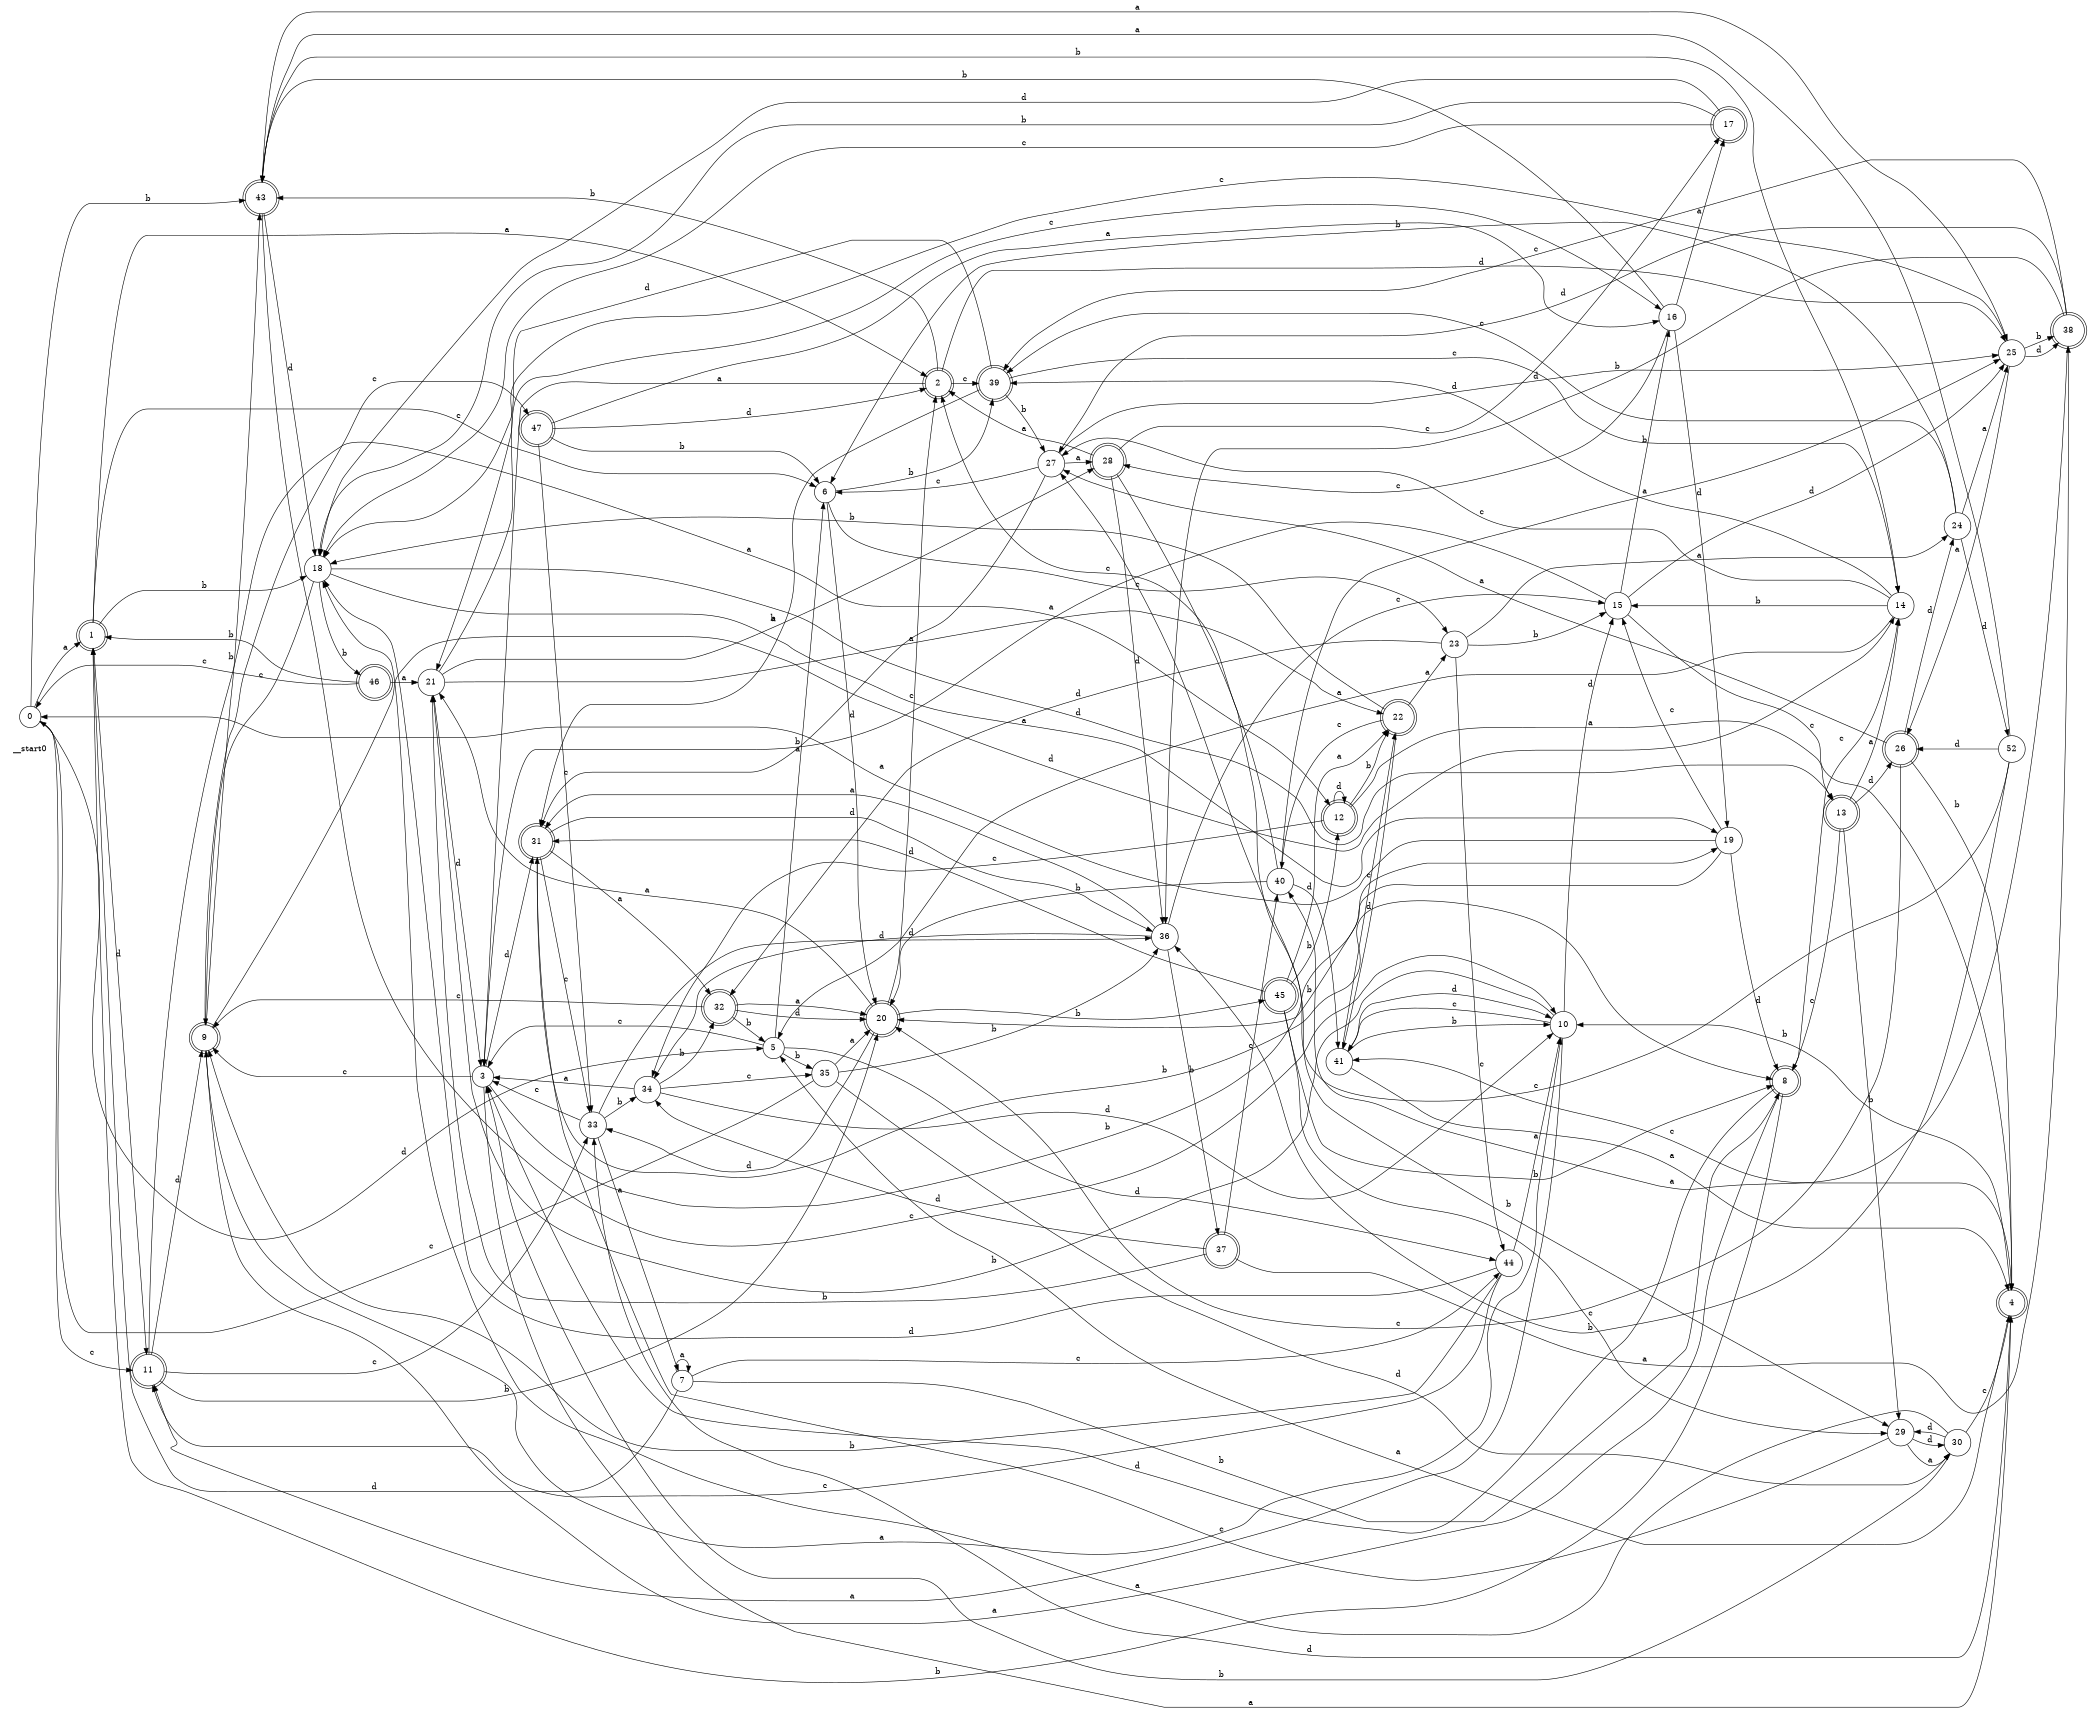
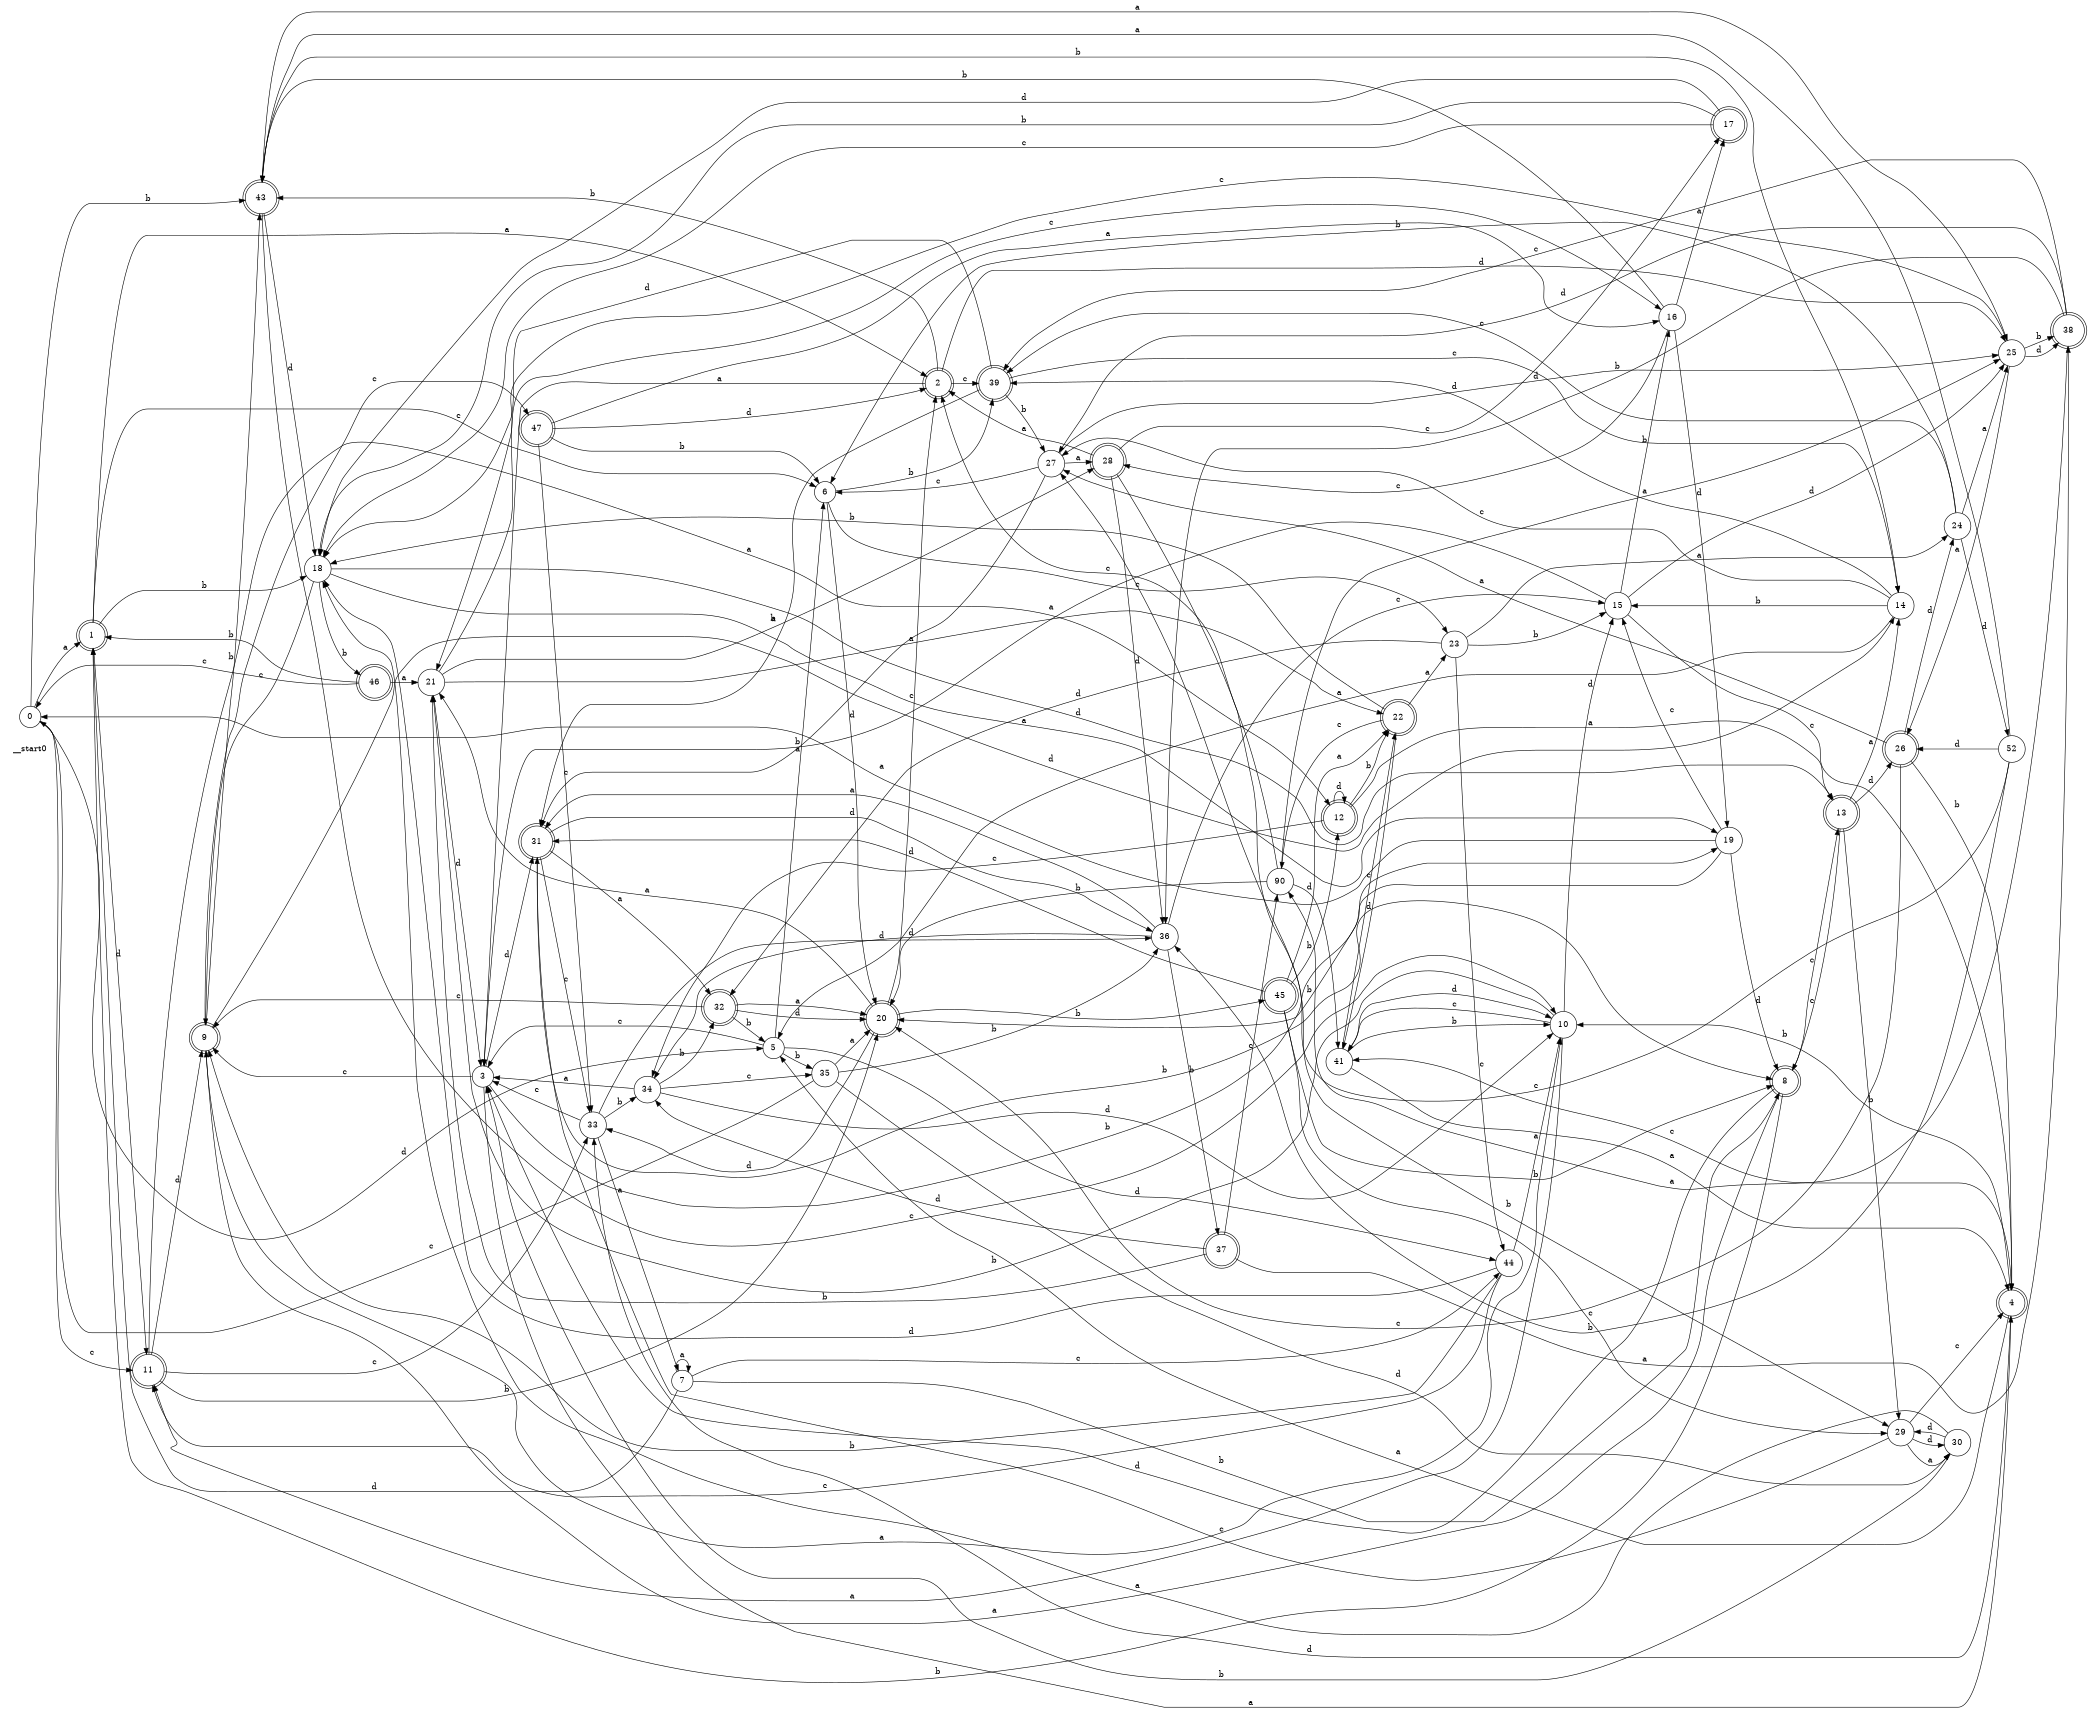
edge "8" -> "14": now "8" -> "13"
node "40": label "40" -> "90"
edge "30" -> "4": now "29" -> "4"
